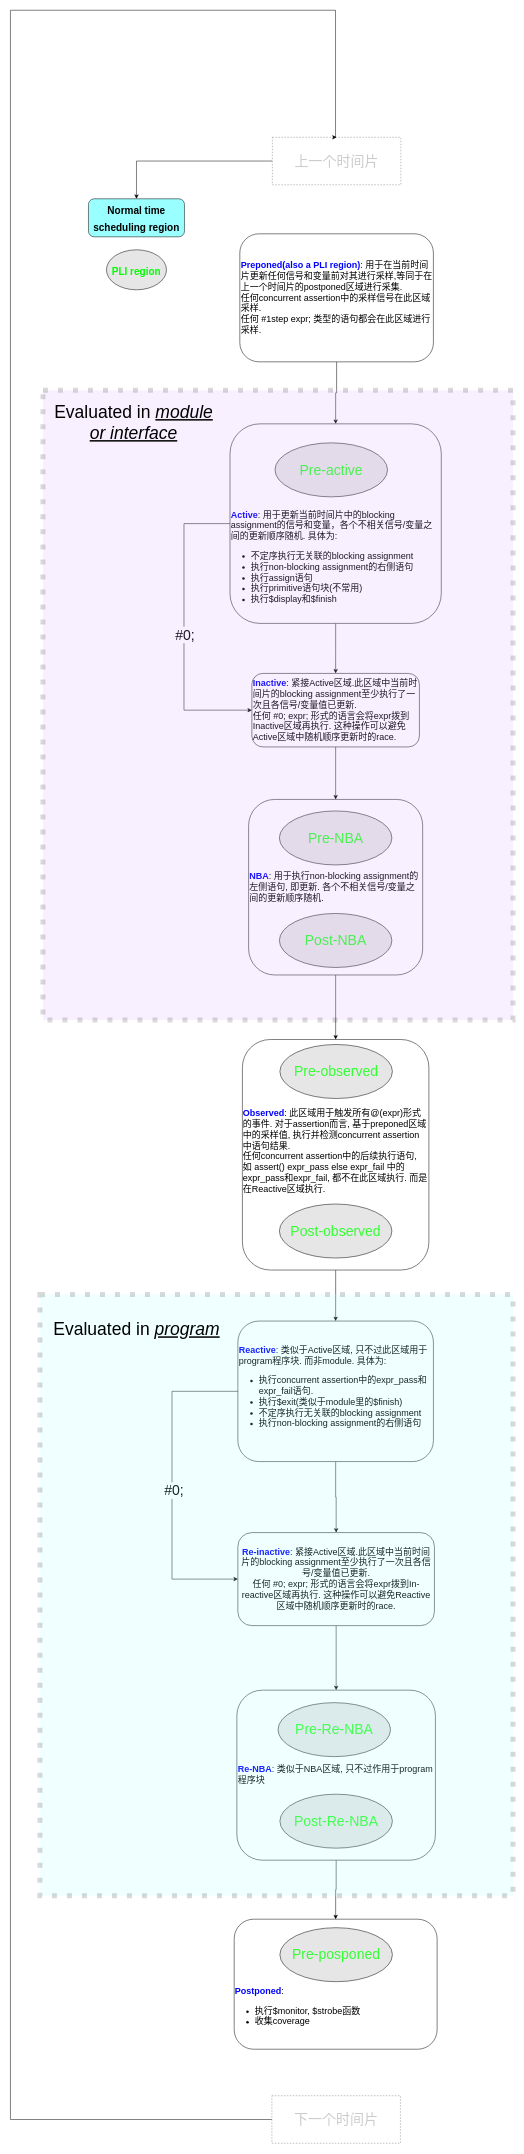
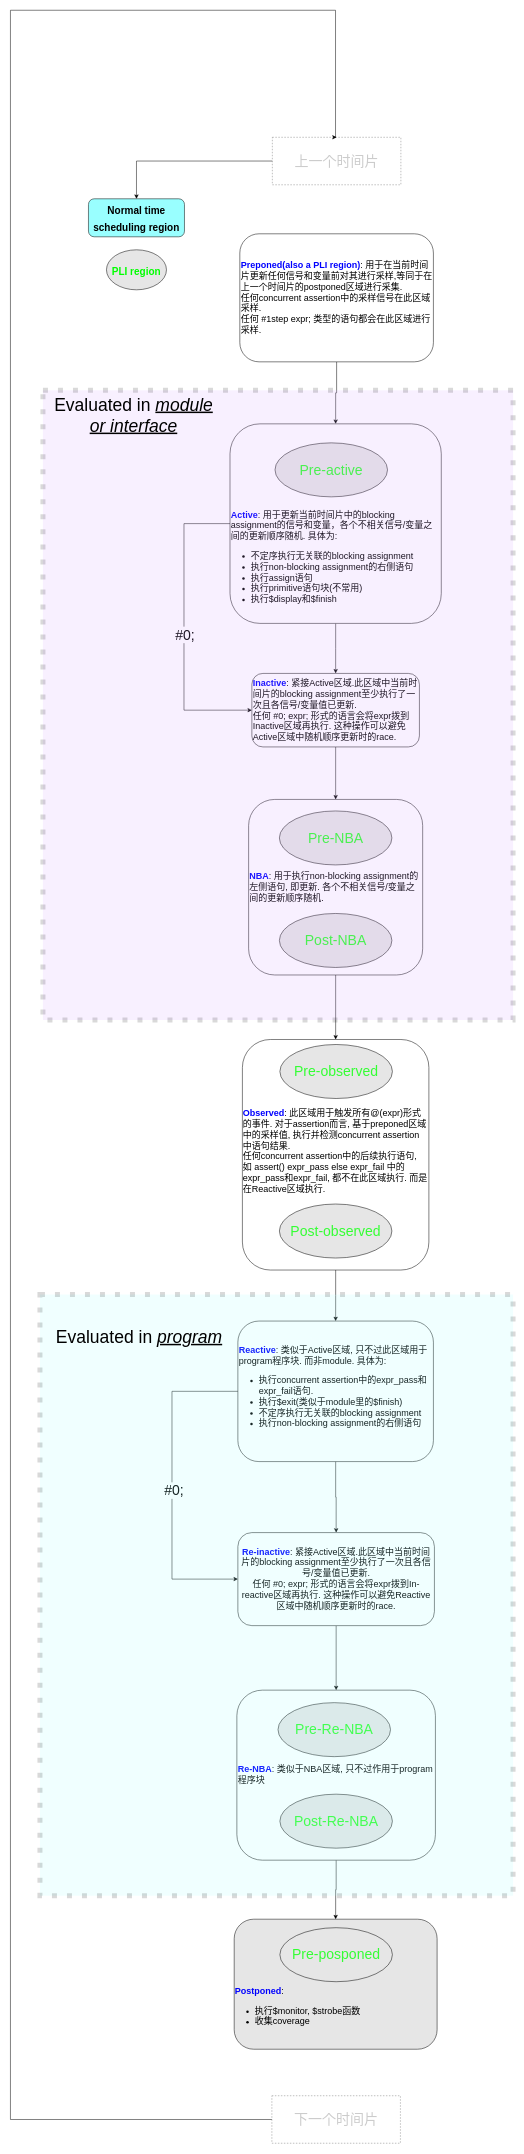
node "Evaluated in module or interface": moved (134, 422) -> (134, 415)
node "Evaluated in program": moved (136, 1329) -> (139, 1336)
node "Postponed: 执行$monitor, $strobe函数 收集coverage": fillcolor #ffffff -> #e6e6e6
